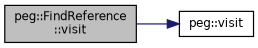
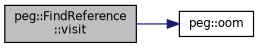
node "peg::visit": label "peg::visit" -> "peg::oom"
